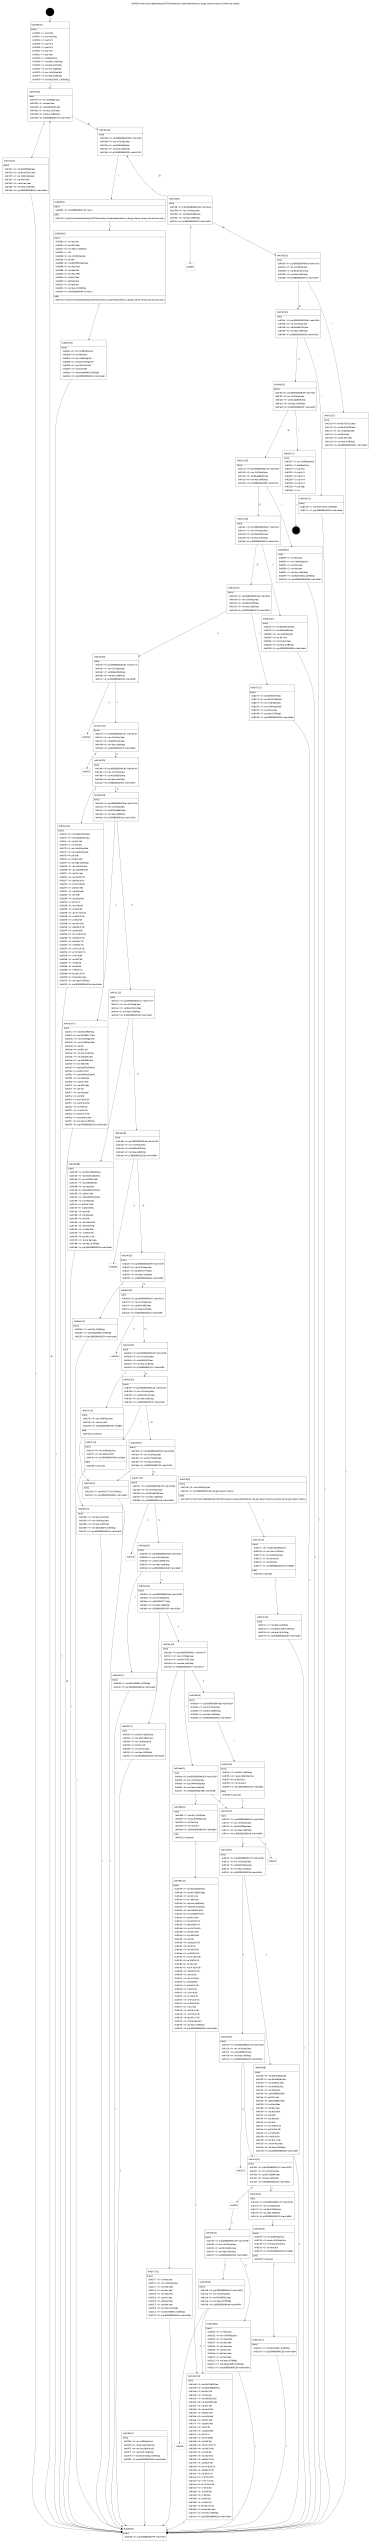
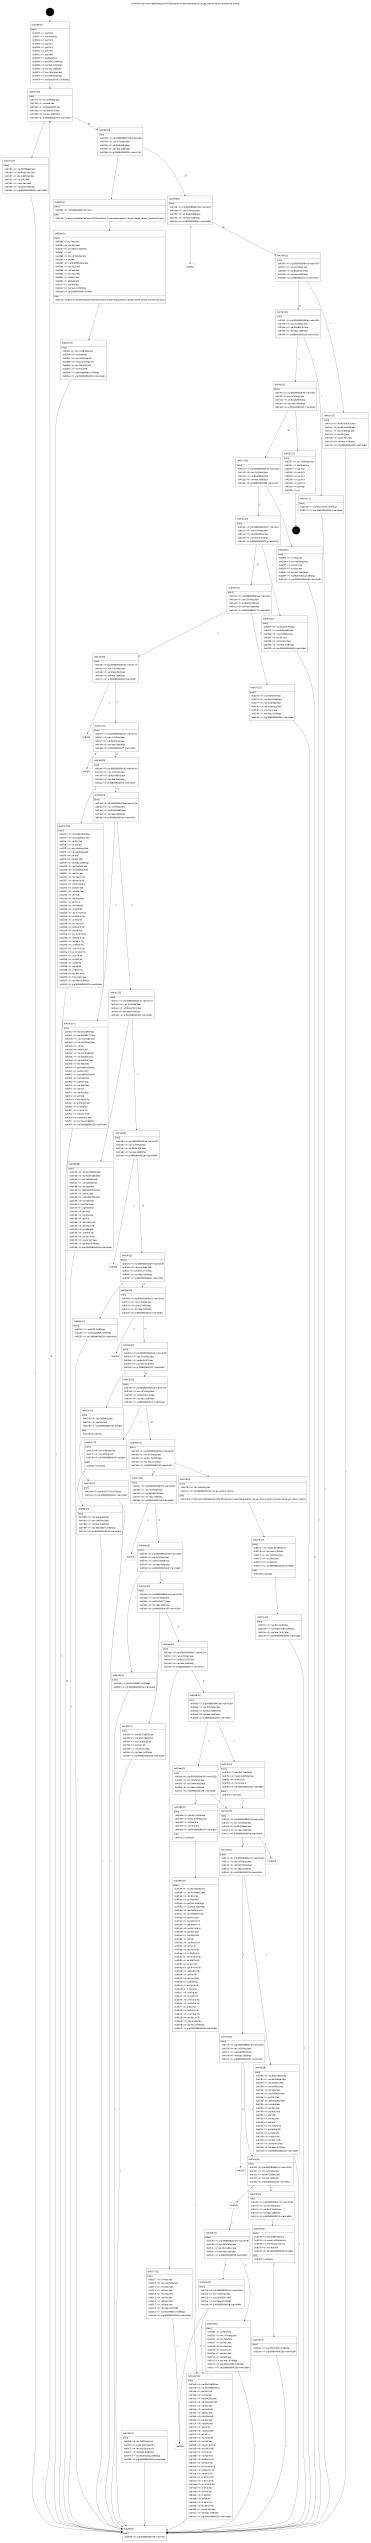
edge "0x4019af [25]" -> "0x401996 [25]": reversed
edge "0x401b58 [25]" -> "0x4021dd [12]": now "0x401b58 [25]" -> "0x402138 [9]"
edge "0x401bbc [25]" -> "0x401bee [25]": now "0x401bd5 [25]" -> "0x401bee [25]"
edge "0x402117 [33]" -> "0x40235e [5]": now "0x402117 [33]" -> "0x401cb6"
